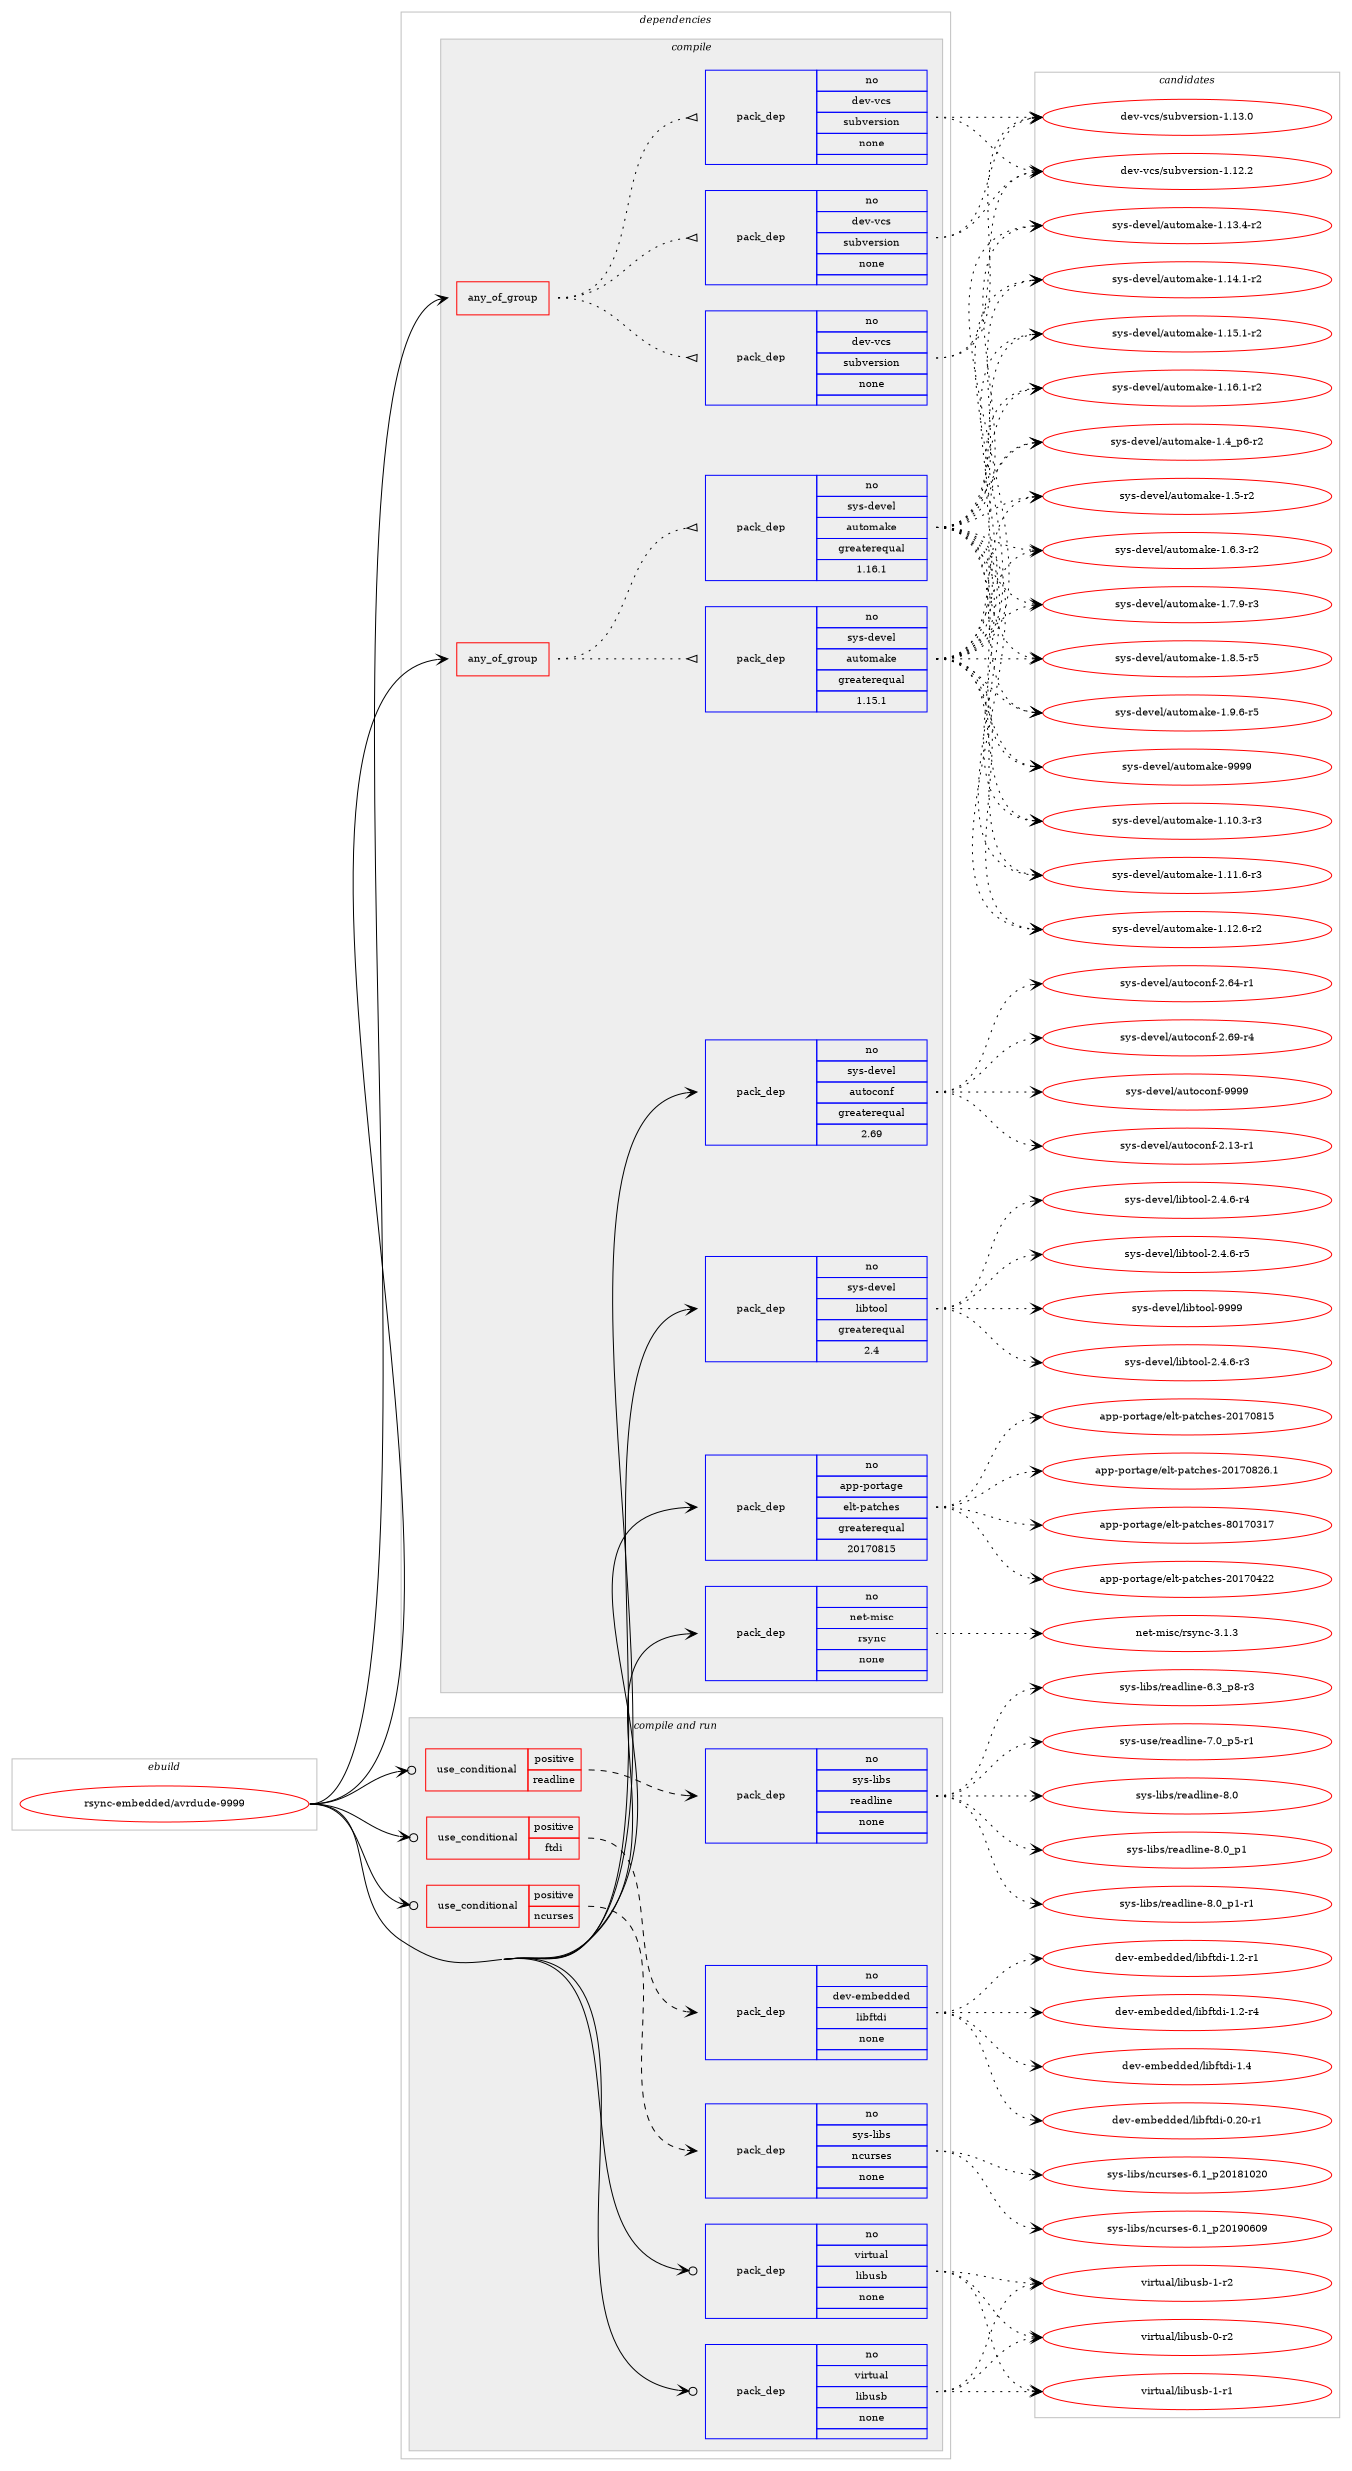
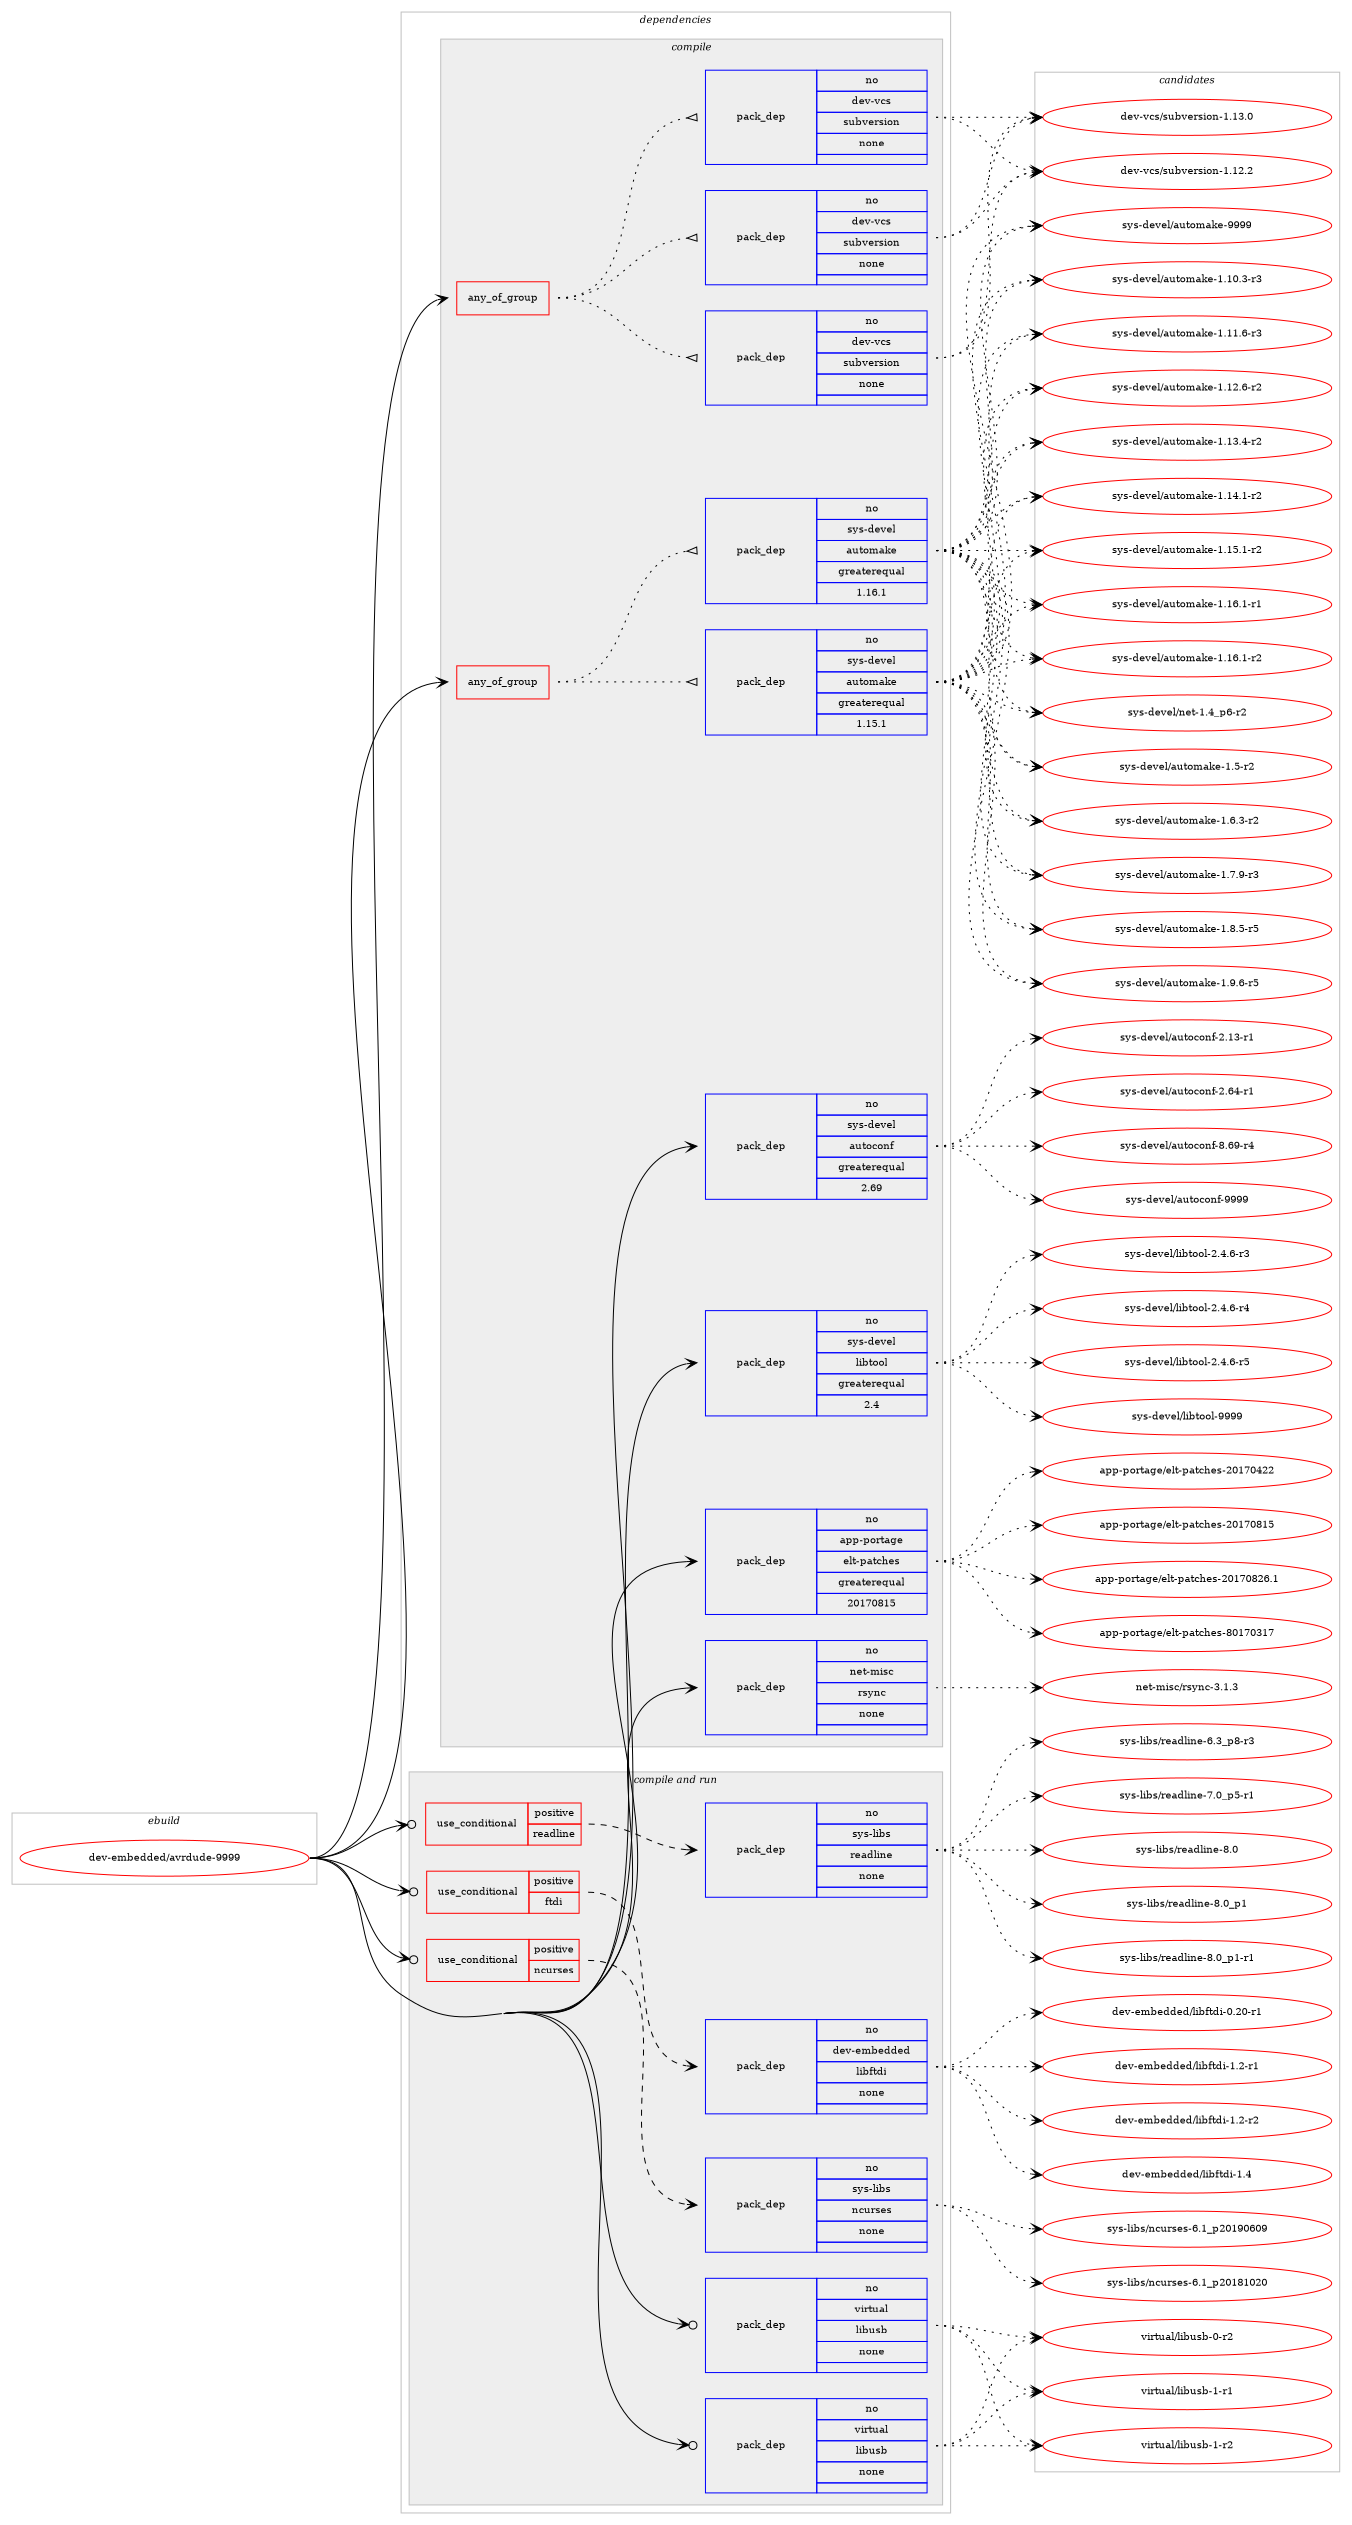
node "sys-devel/automake-1.4_p6-r2": label "sys-devel/automake-1.4_p6-r2" -> "sys-devel/net-1.4_p6-r2"
node "sys-devel/automake-1.16.1-r1": added
node "sys-devel/autoconf-2.69-r4": label "sys-devel/autoconf-2.69-r4" -> "sys-devel/autoconf-8.69-r4"
node "sys-use/readline-7.0_p5-r1": label "sys-use/readline-7.0_p5-r1" -> "sys-libs/readline-7.0_p5-r1"
node "rsync-embedded/avrdude-9999": label "rsync-embedded/avrdude-9999" -> "dev-embedded/avrdude-9999"
node "dev-embedded/libftdi-1.2-r4": label "dev-embedded/libftdi-1.2-r4" -> "dev-embedded/libftdi-1.2-r2"
